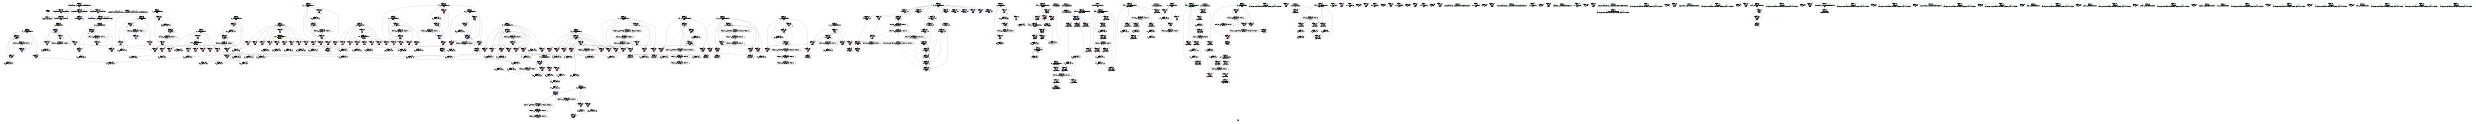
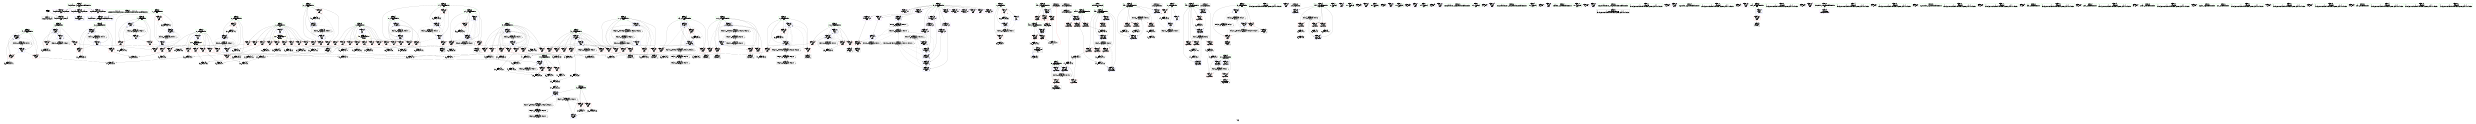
node "NodeID: 459": removed
